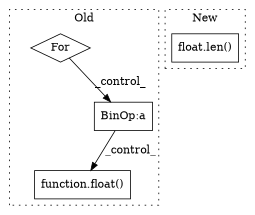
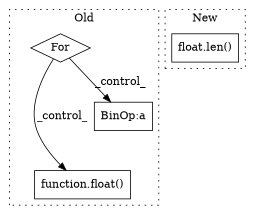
edge "BinOp:a" -> "function.float()": now "For" -> "function.float()"
